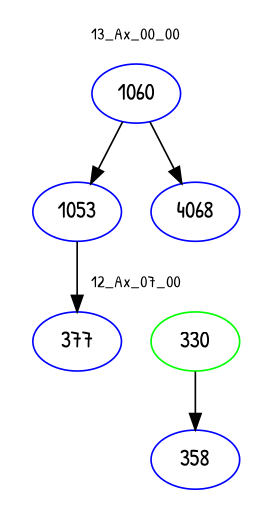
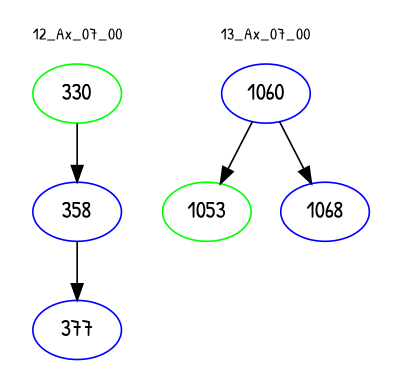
cluster "13_Ax_00_00": label "13_Ax_00_00" -> "13_Ax_07_00"
node "1053": color blue -> green
node "4068": label "4068" -> "1068"
edge "1053" -> "377": now "358" -> "377"
